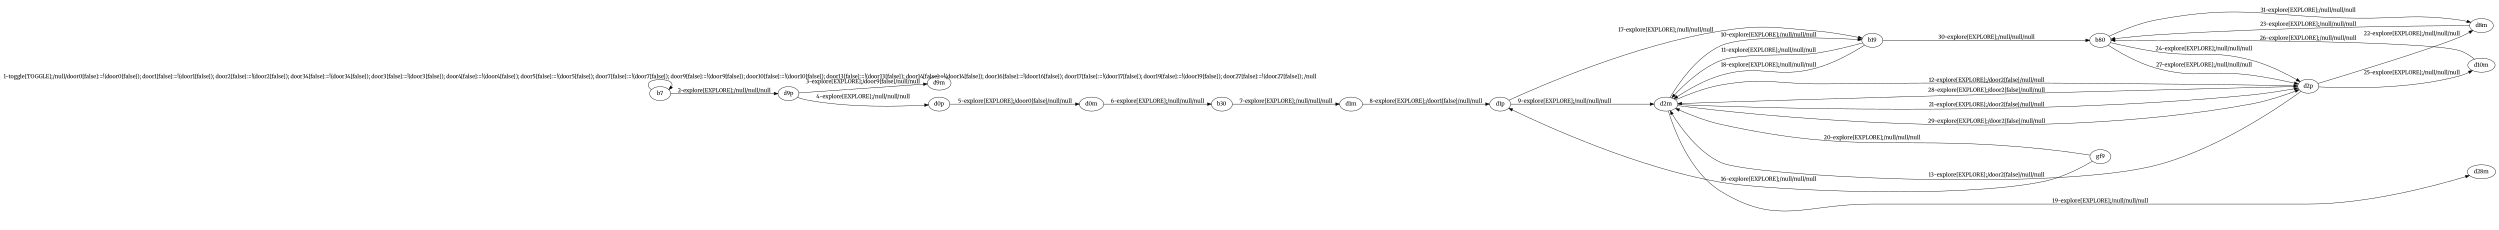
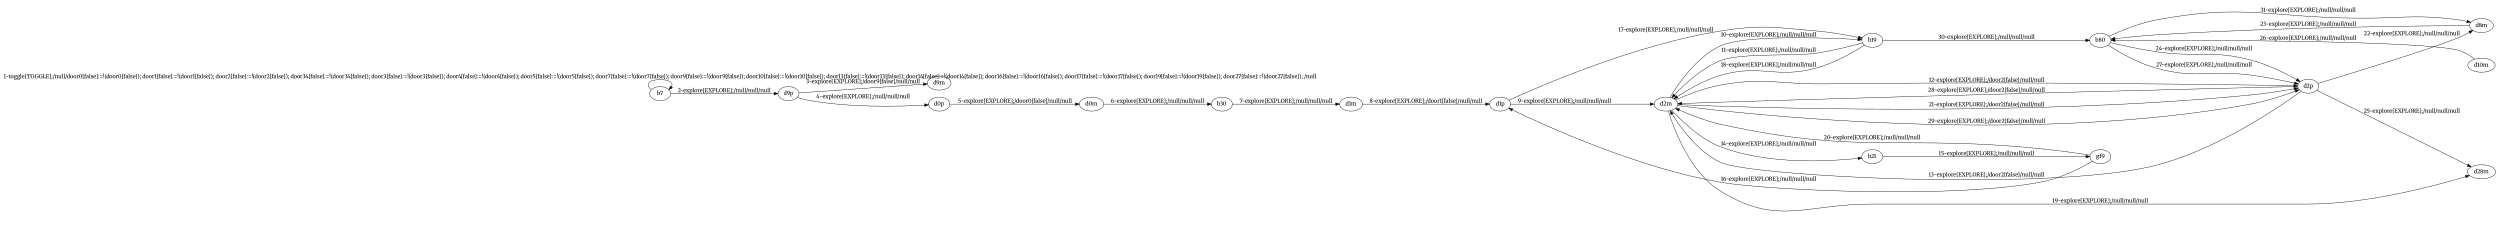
edge "d2p" -> "d10m": now "d2p" -> "d28m"
node "b21": added
